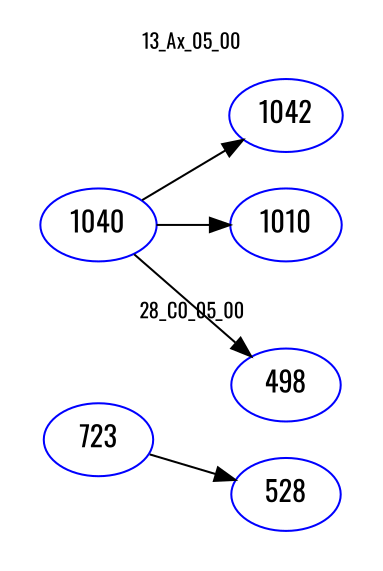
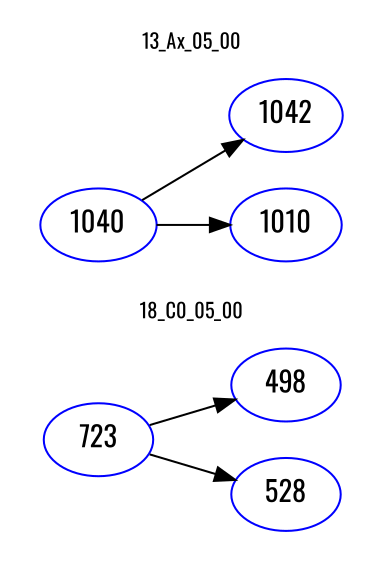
edge "1040" -> "498": now "723" -> "498"
cluster "28_C0_05_00": label "28_C0_05_00" -> "18_C0_05_00"
